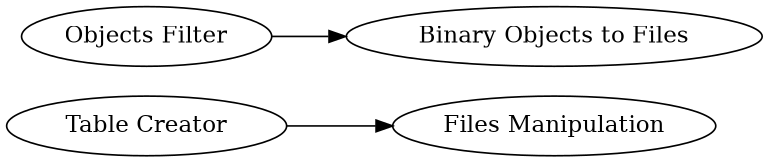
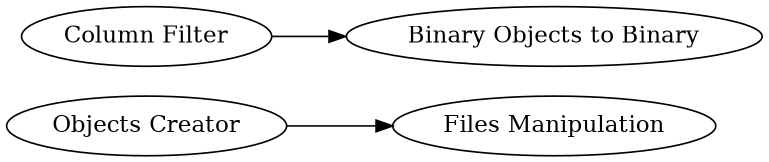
node "Objects Filter": label "Objects Filter" -> "Column Filter"
node "Binary Objects to Files": label "Binary Objects to Files" -> "Binary Objects to Binary"
node "Table Creator": label "Table Creator" -> "Objects Creator"
